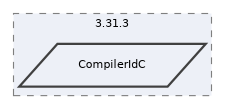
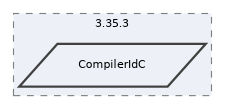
cluster "3.31.3": label "3.31.3" -> "3.35.3"
